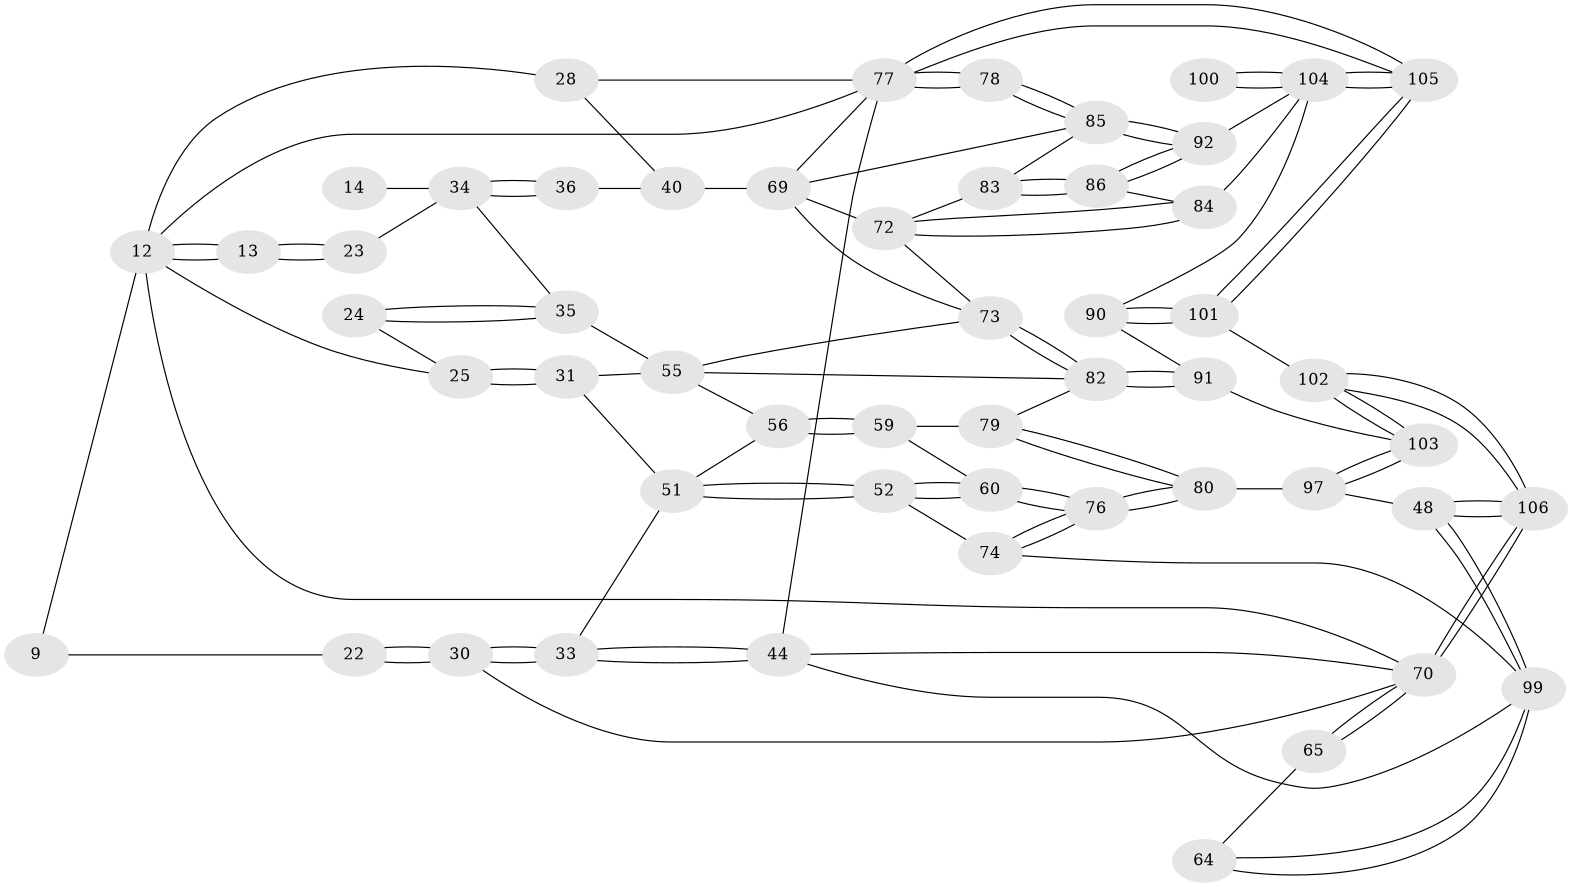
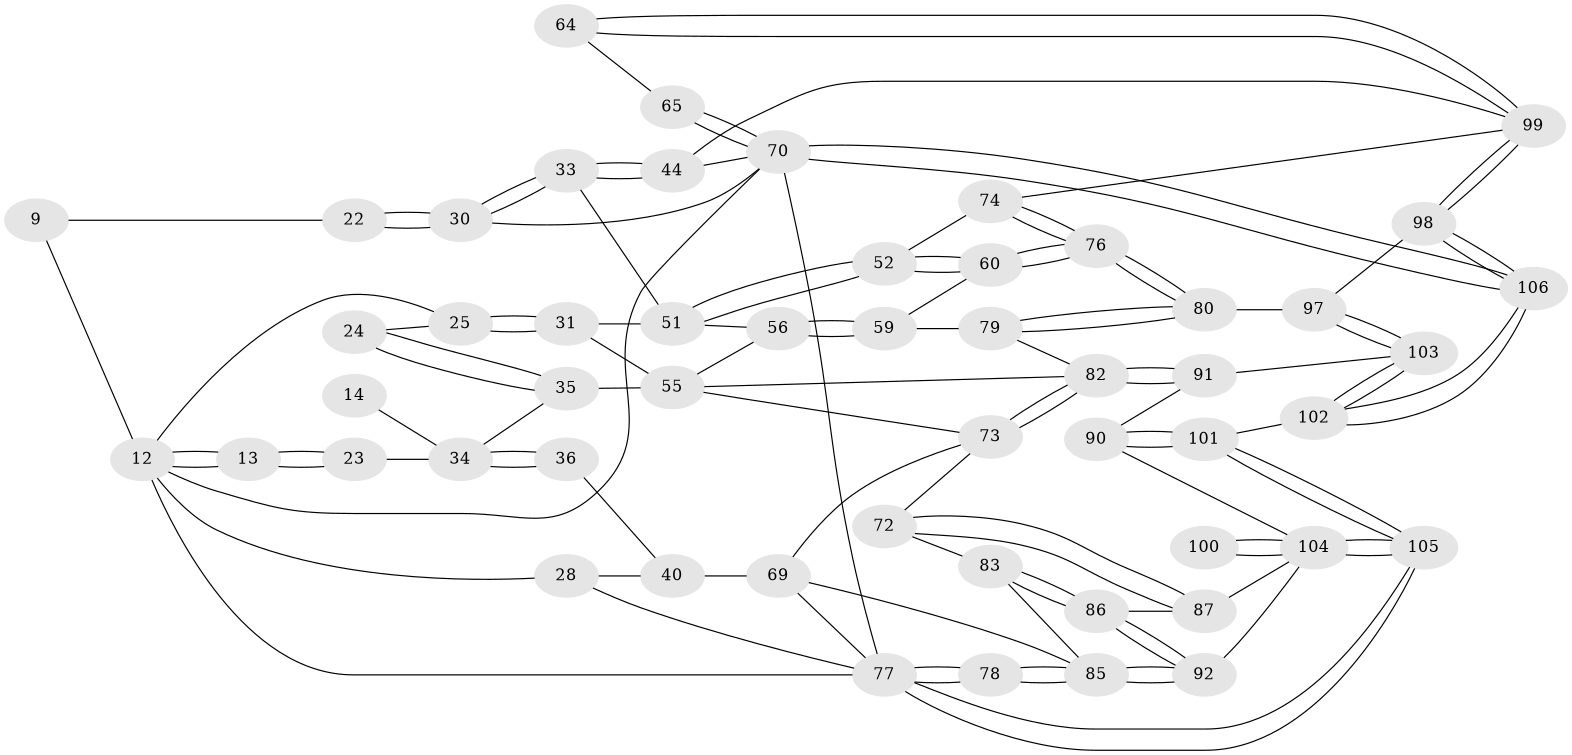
node "84": label "84" -> "87"
edge "69" -- "72": removed
edge "77" -- "44": now "77" -- "70"
node "48": label "48" -> "98"
